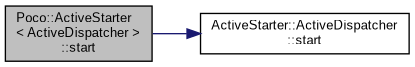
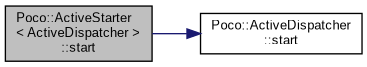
node "ActiveStarter::ActiveDispatcher ::start": label "ActiveStarter::ActiveDispatcher ::start" -> "Poco::ActiveDispatcher ::start"
